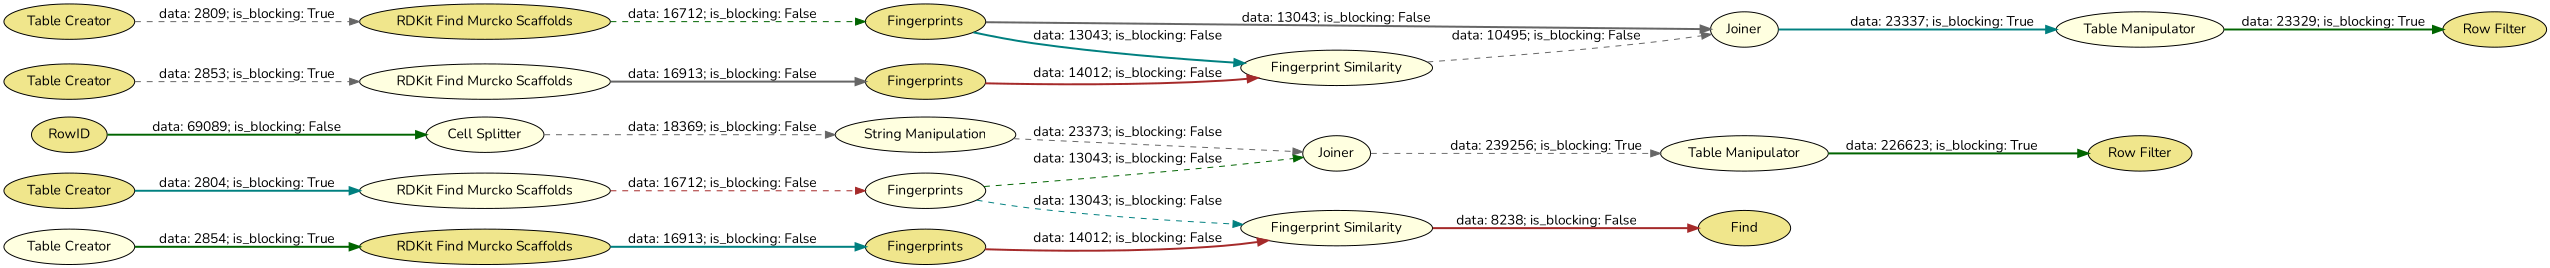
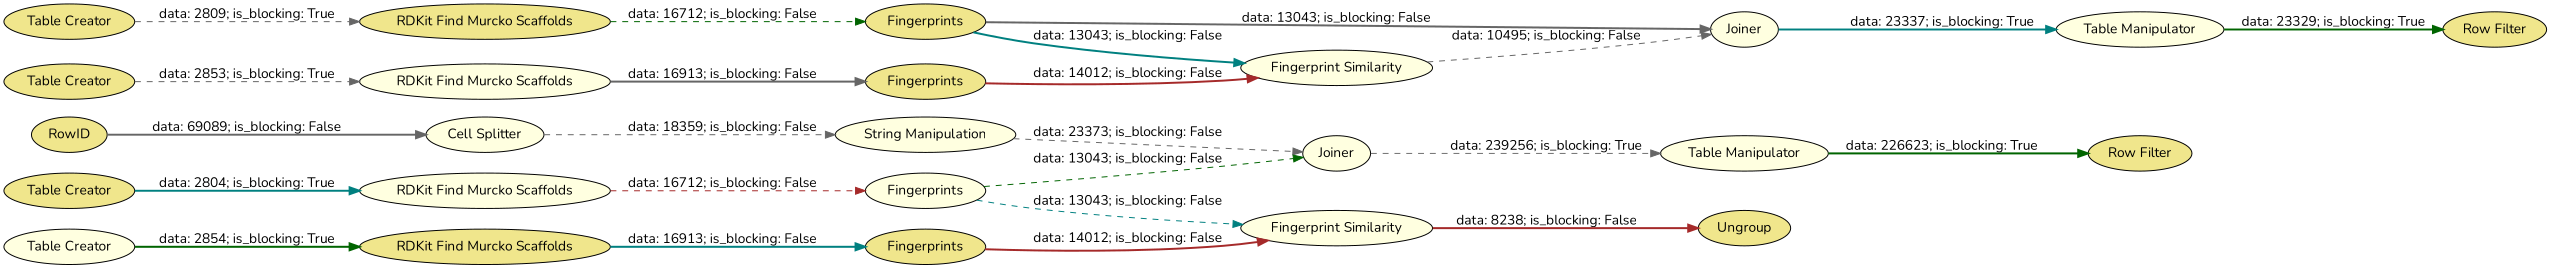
edge "Cell Splitter" -> "String Manipulation": label "data: 18369; is_blocking: False" -> "data: 18359; is_blocking: False"
edge "RowID" -> "Cell Splitter": color darkgreen -> gray40
node "Find": label "Find" -> "Ungroup"
